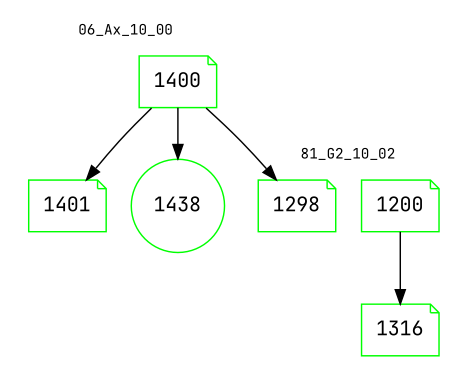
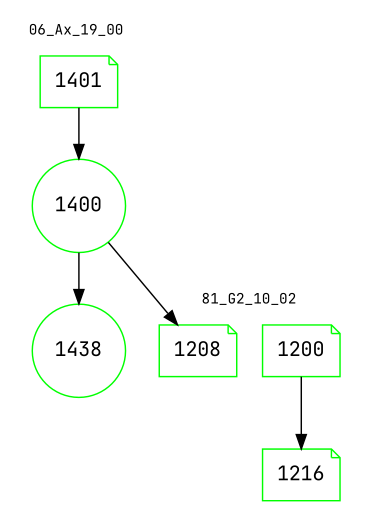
cluster "06_Ax_10_00": label "06_Ax_10_00" -> "06_Ax_19_00"
node "1400": shape note -> circle
edge "1400" -> "1401": reversed
node "1298": label "1298" -> "1208"
node "1316": label "1316" -> "1216"
